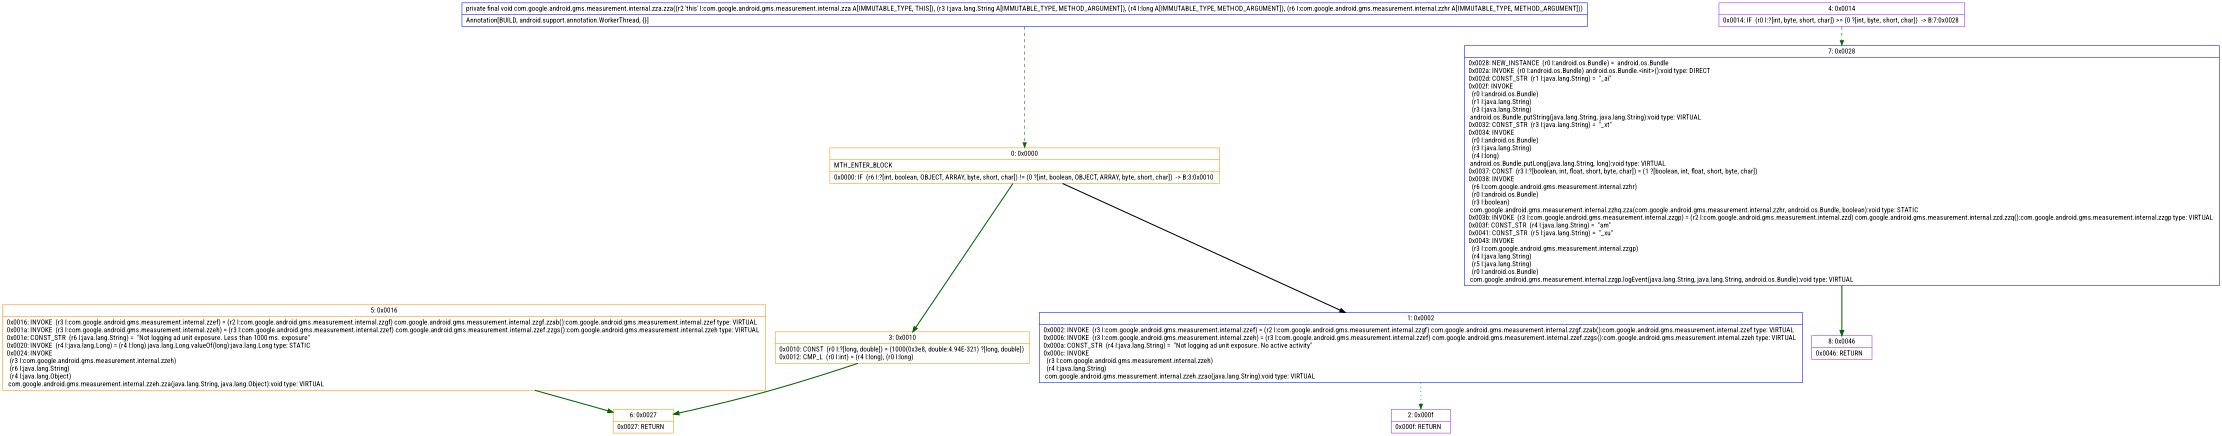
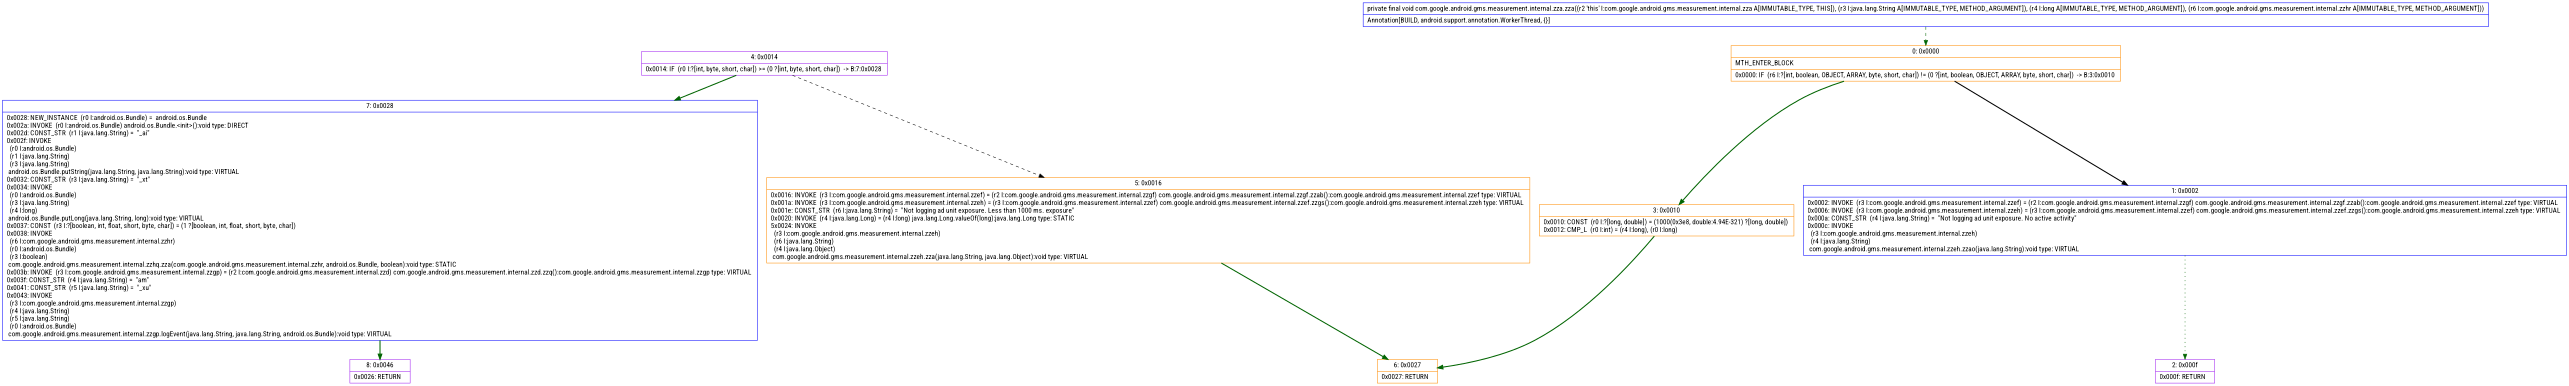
edge "4: 0x0014" -> "7: 0x0028": style dashed -> bold
edge "4: 0x0014" -> "5: 0x0016": added
node "5: 0x0016": text "0x0024: INVOKE" -> "5x0024: INVOKE"
node "8: 0x0046": text "0x0046: RETURN" -> "0x0026: RETURN"
